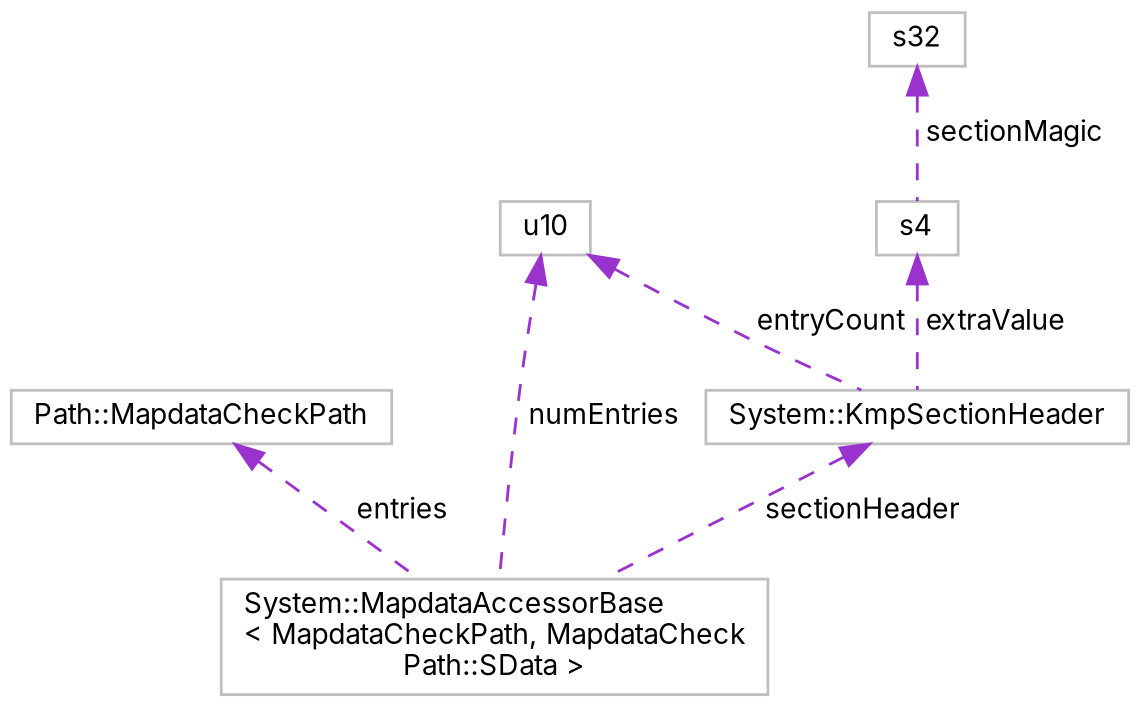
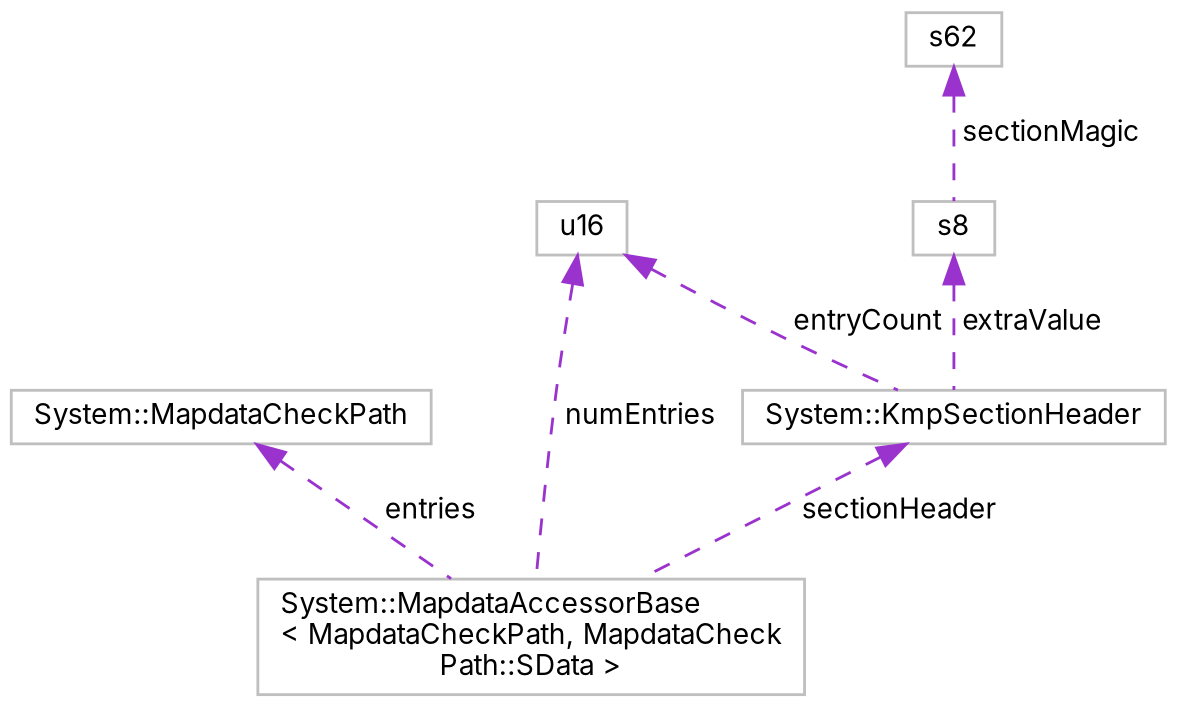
node "s32": label "s32" -> "s62"
node "u10": label "u10" -> "u16"
node "s4": label "s4" -> "s8"
node "Path::MapdataCheckPath": label "Path::MapdataCheckPath" -> "System::MapdataCheckPath"
